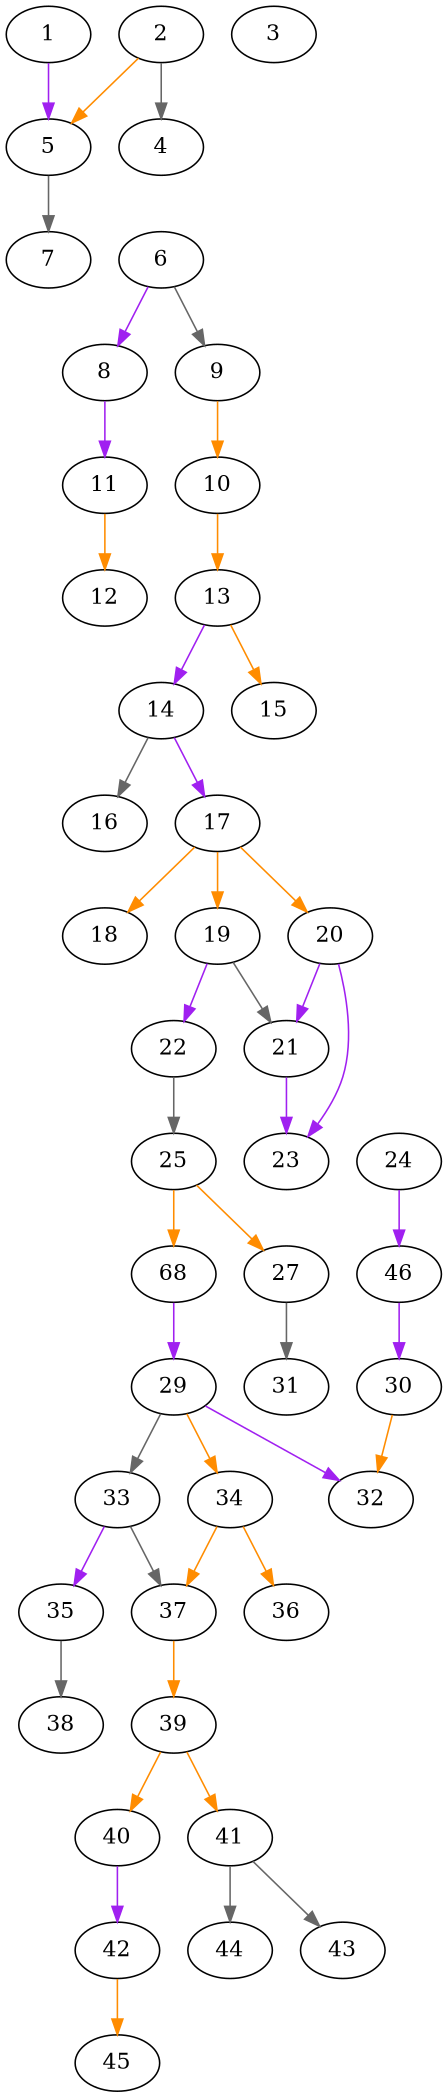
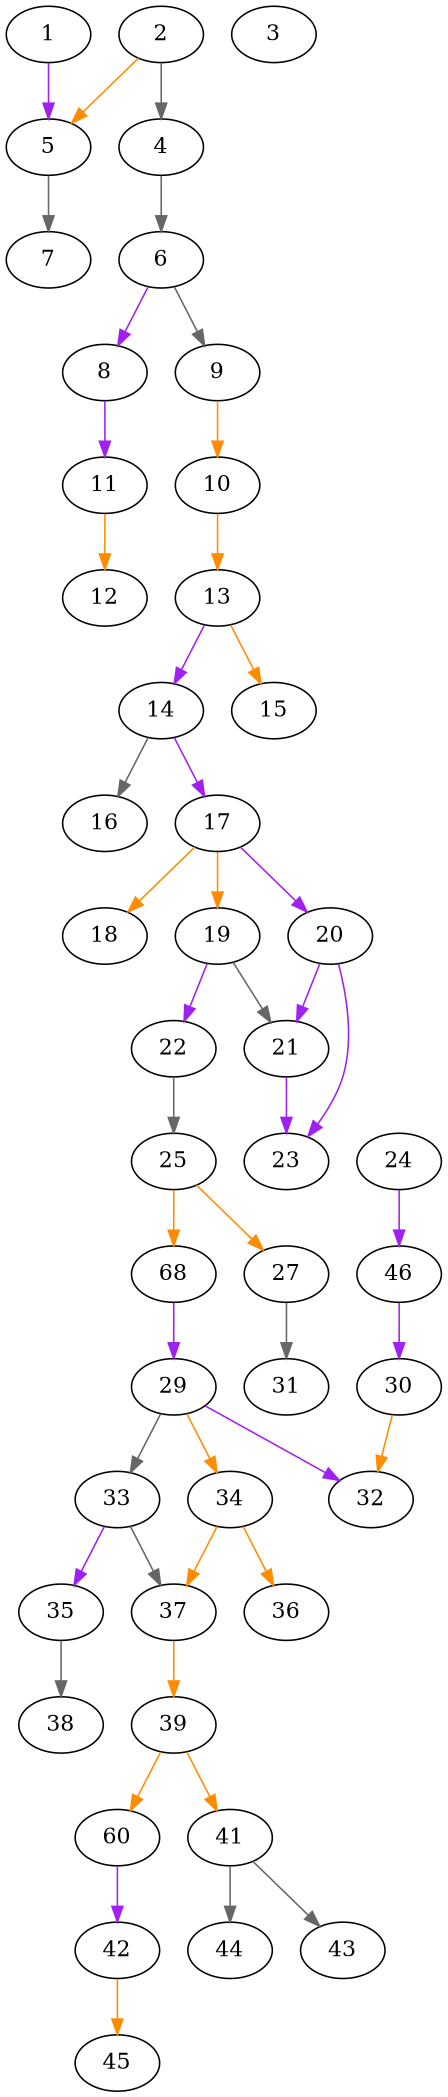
edge "4" -> "6": added
edge "17" -> "20": color darkorange -> purple
node "40": label "40" -> "60"
